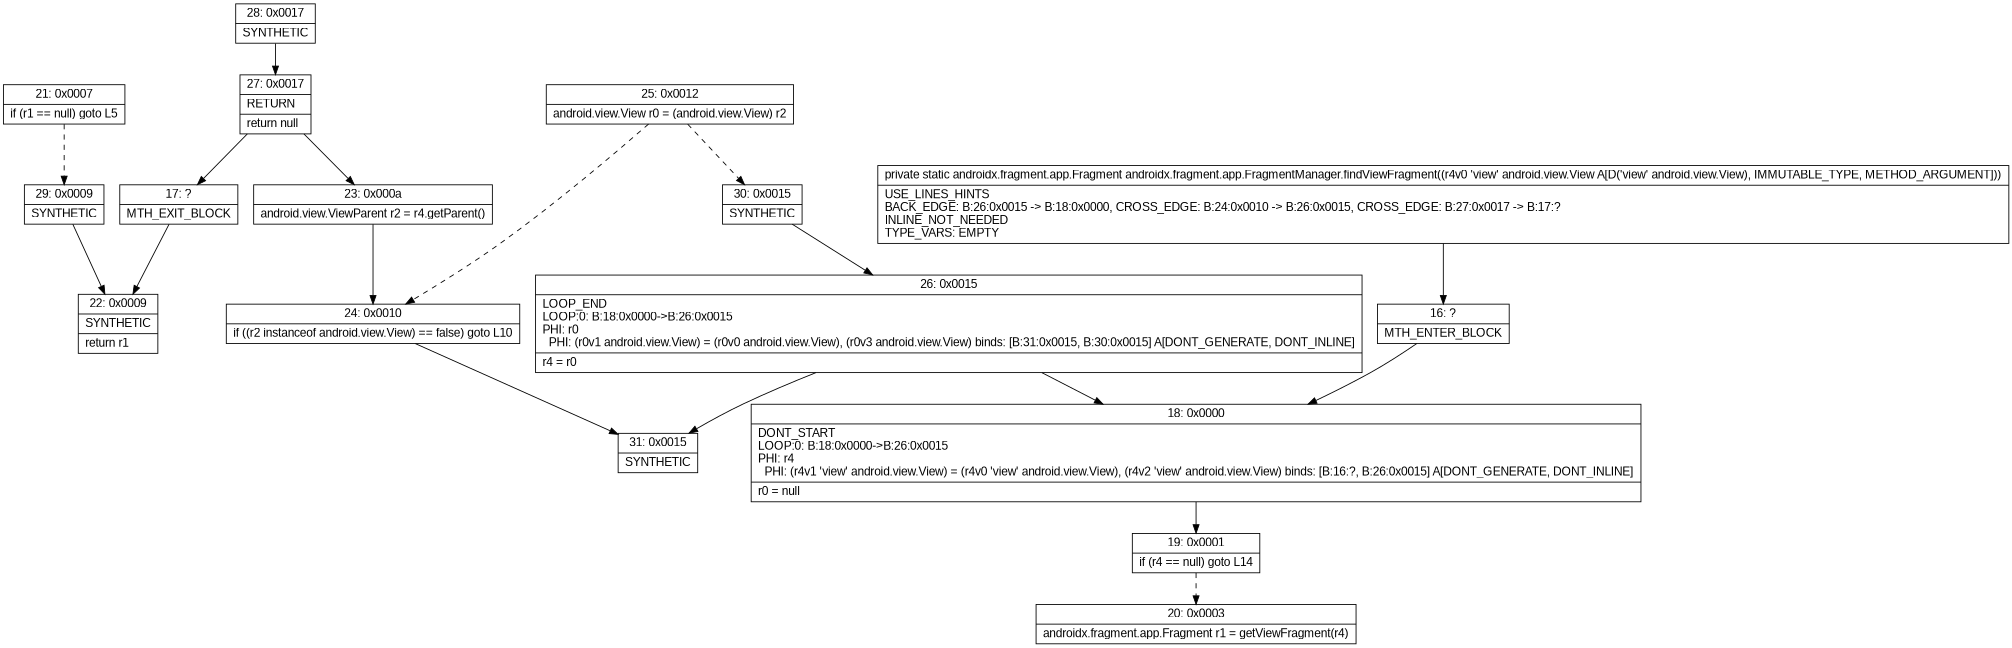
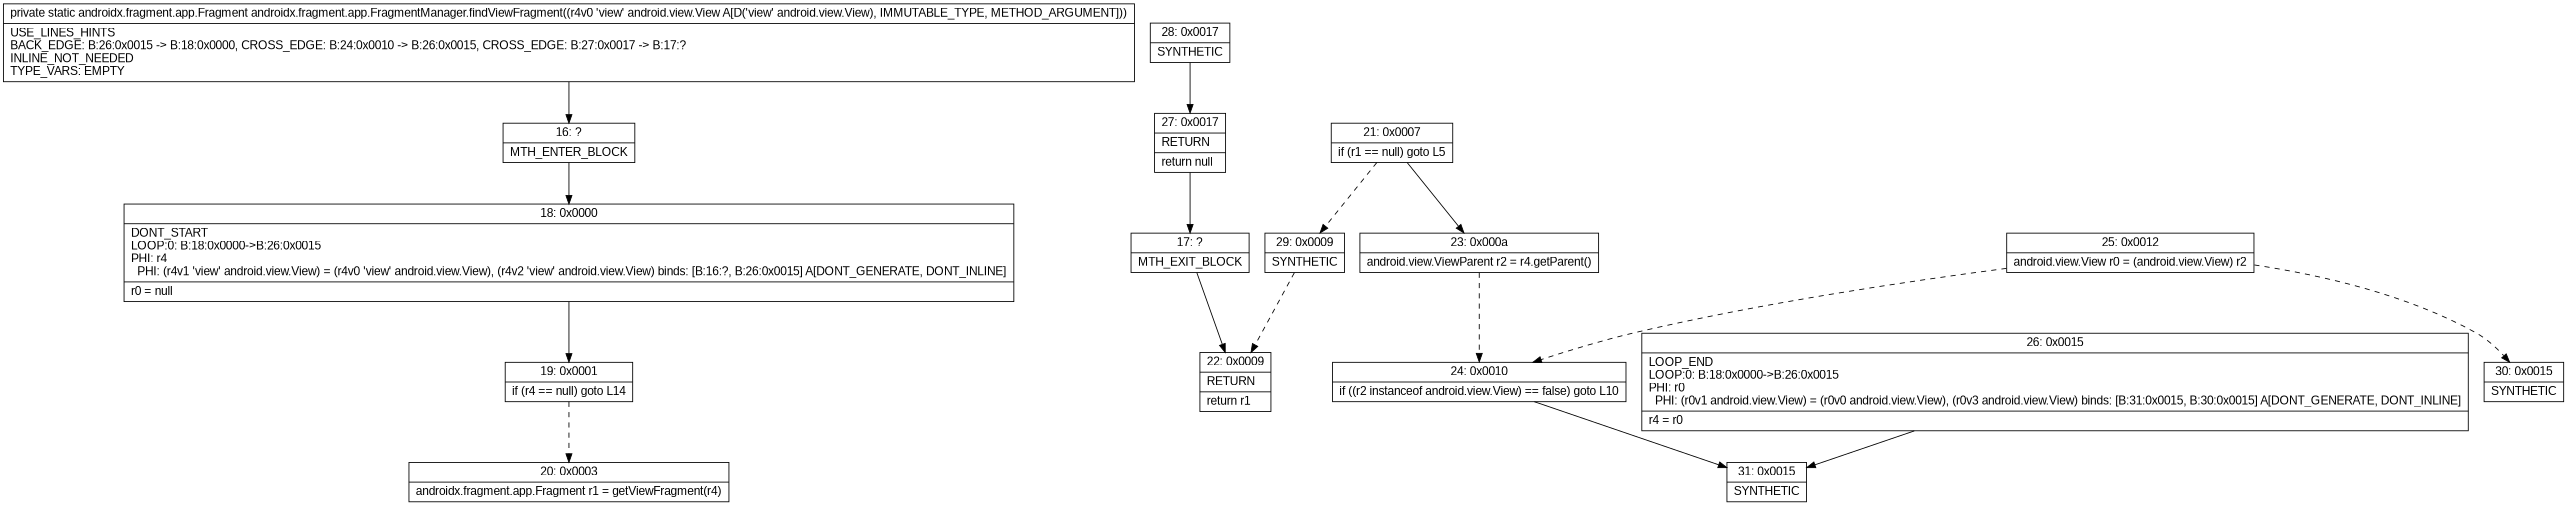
edge "27: 0x0017" -> "23: 0x000a": now "21: 0x0007" -> "23: 0x000a"
edge "30: 0x0015" -> "26: 0x0015": removed
edge "29: 0x0009" -> "22: 0x0009": style solid -> dashed
edge "23: 0x000a" -> "24: 0x0010": style solid -> dashed
node "22: 0x0009": text "SYNTHETIC" -> "RETURN"
edge "26: 0x0015" -> "18: 0x0000": removed
